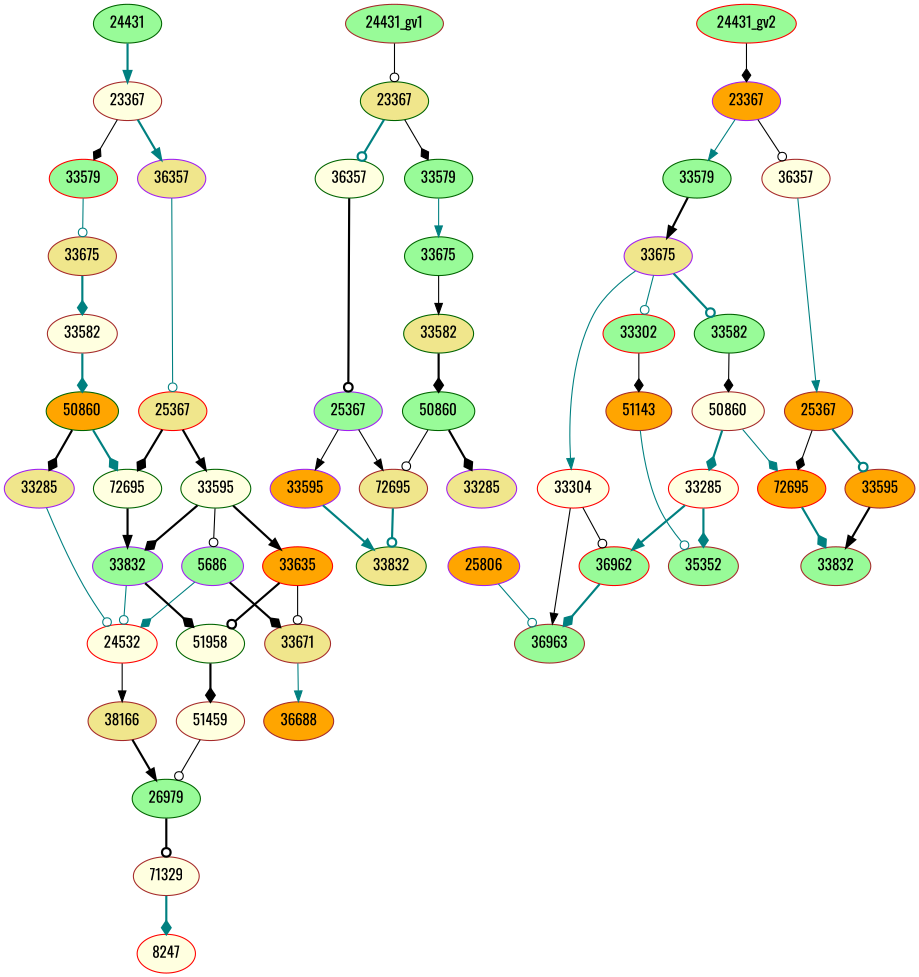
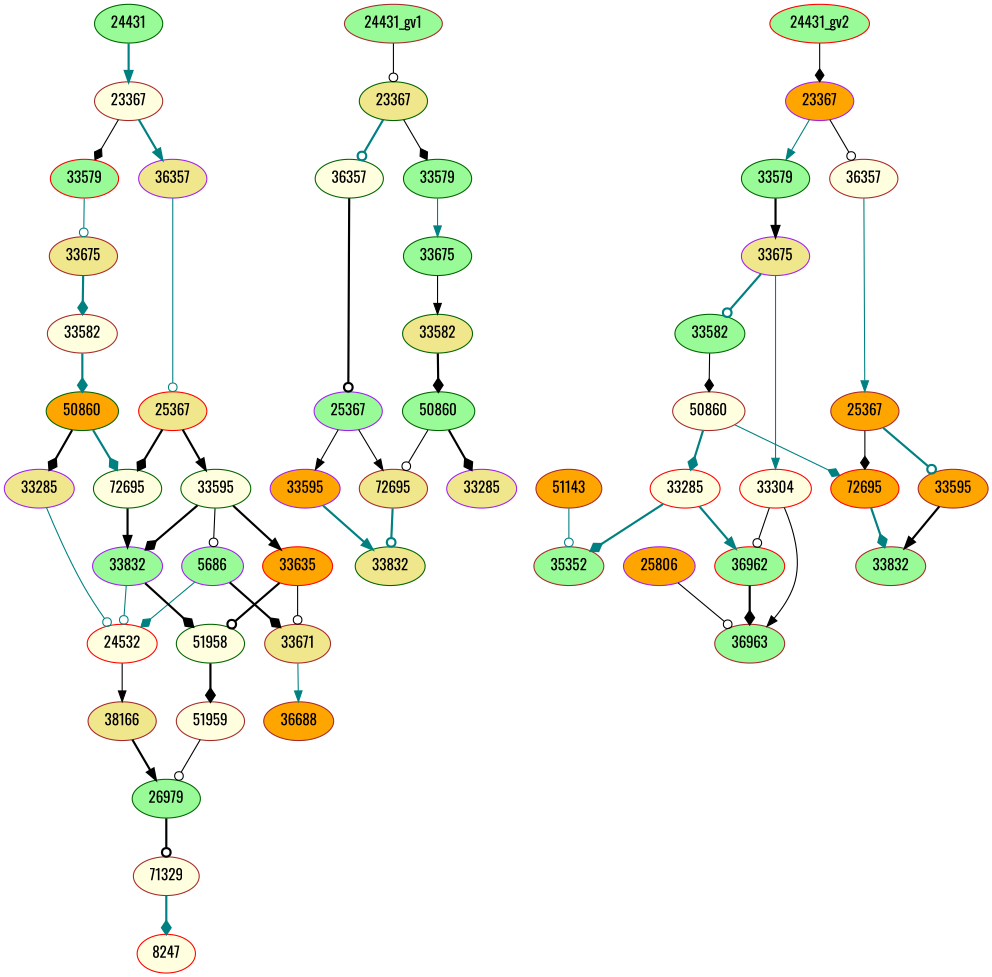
node "33302": removed
edge "36962" -> "36963": color teal -> black
edge "25806" -> "36963": color teal -> black
node "51459": label "51459" -> "51959"
